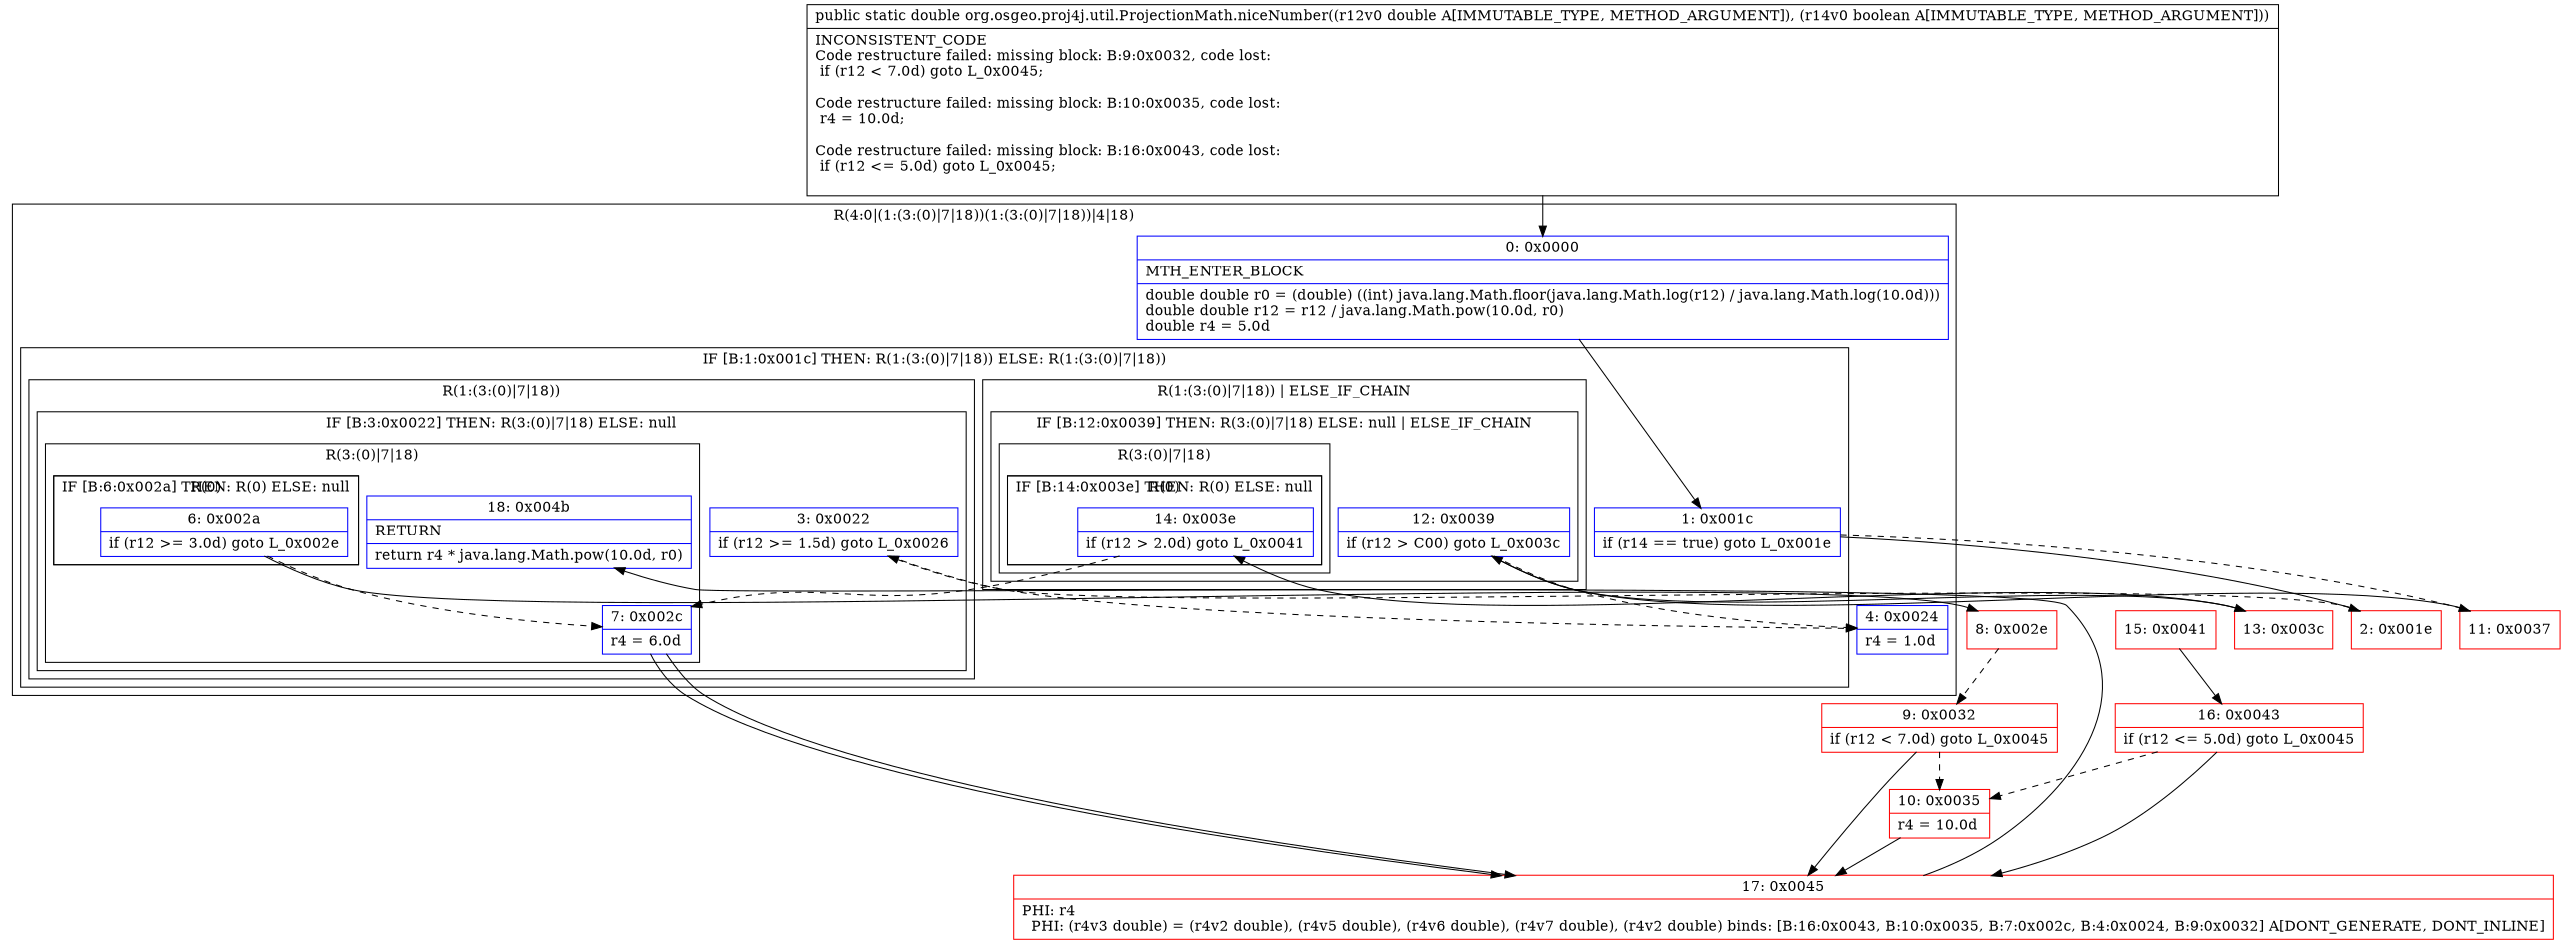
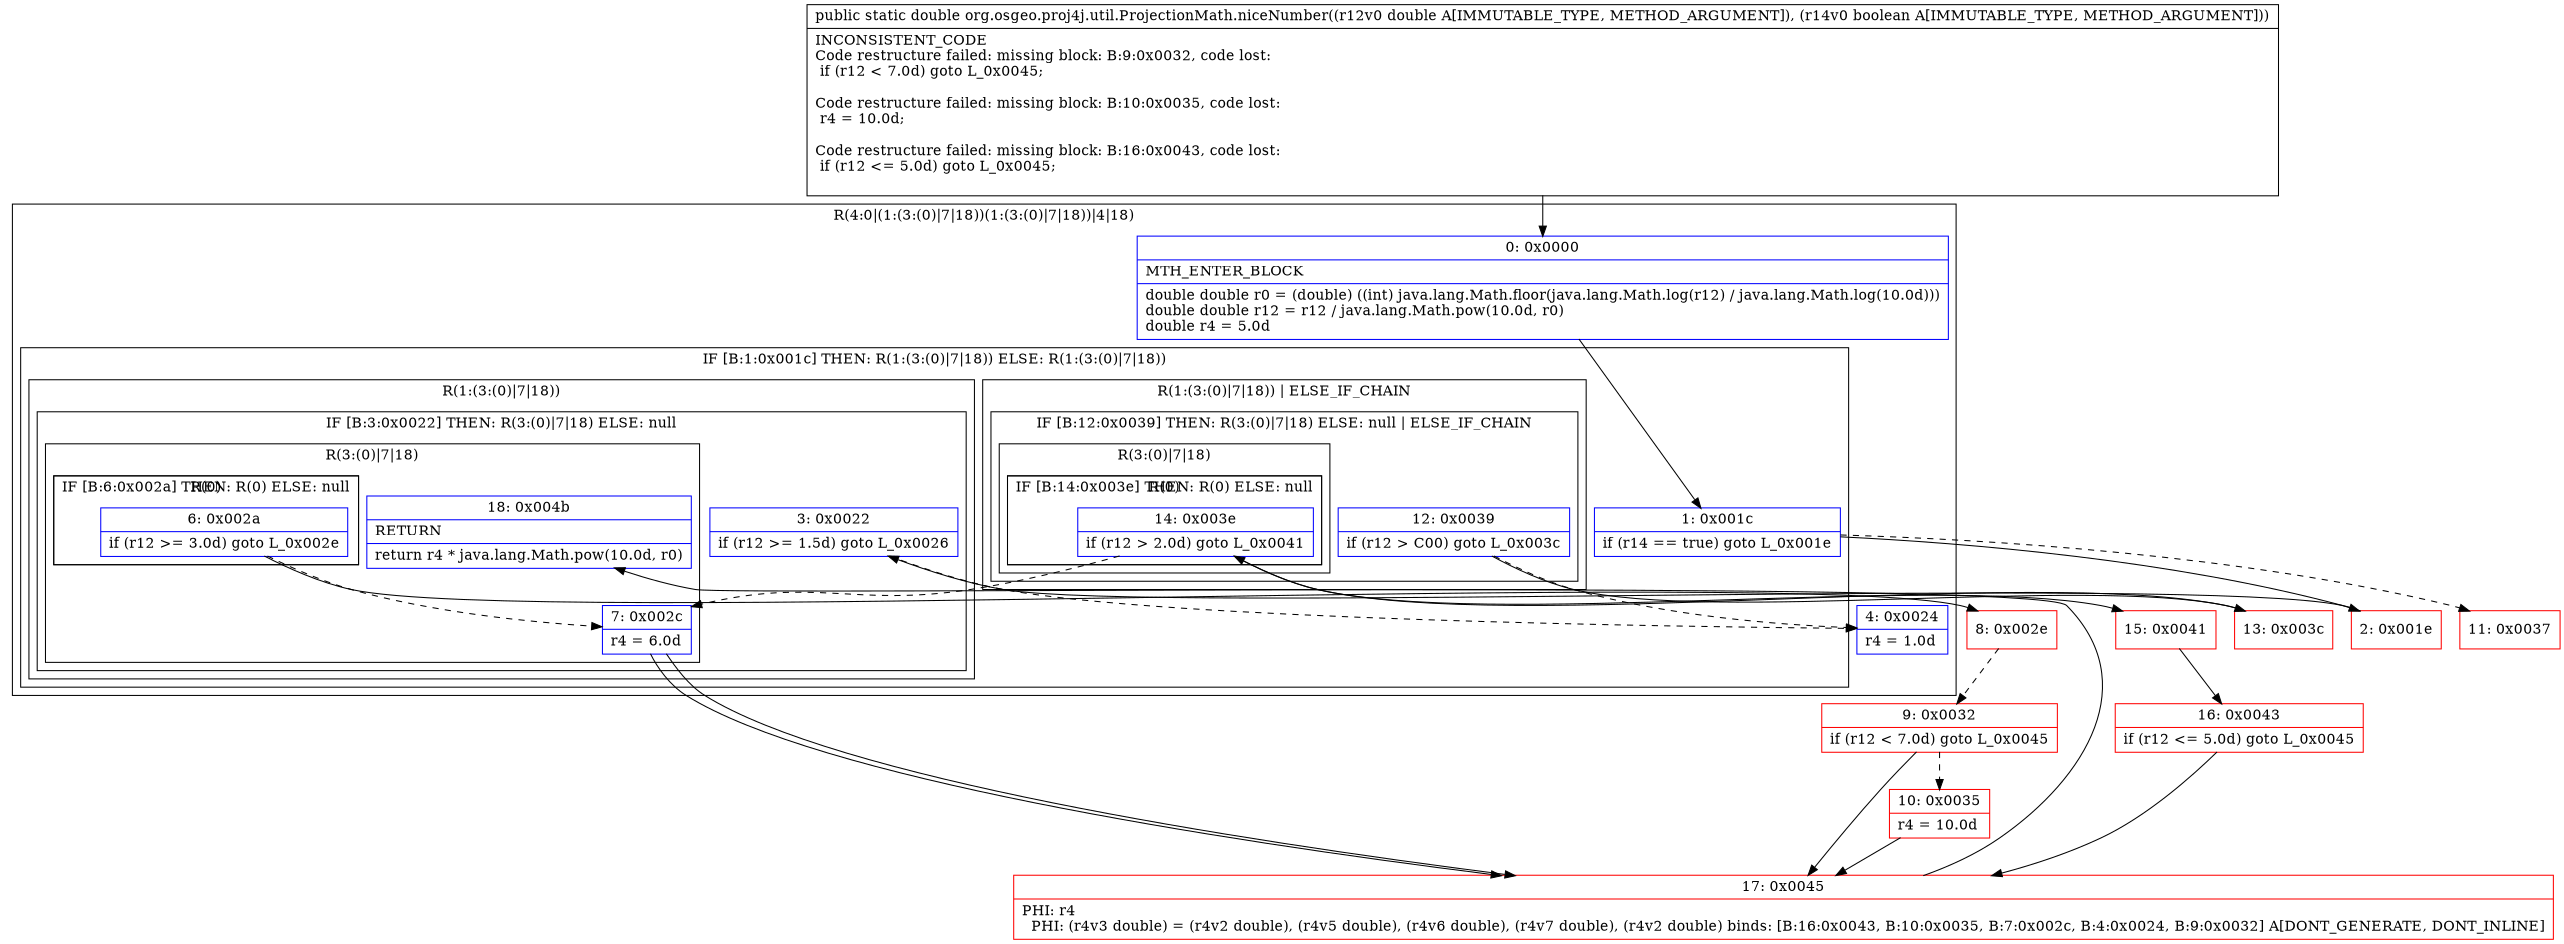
edge "2: 0x001e" -> "3: 0x0022": style dashed -> solid
edge "14: 0x003e" -> "15: 0x0041": added
edge "11: 0x0037" -> "12: 0x0039": removed
edge "16: 0x0043" -> "10: 0x0035": removed
